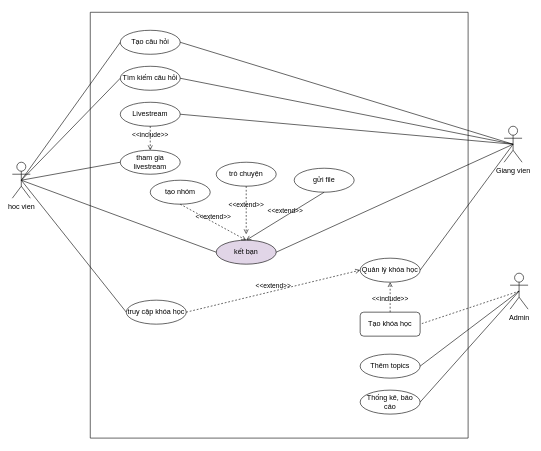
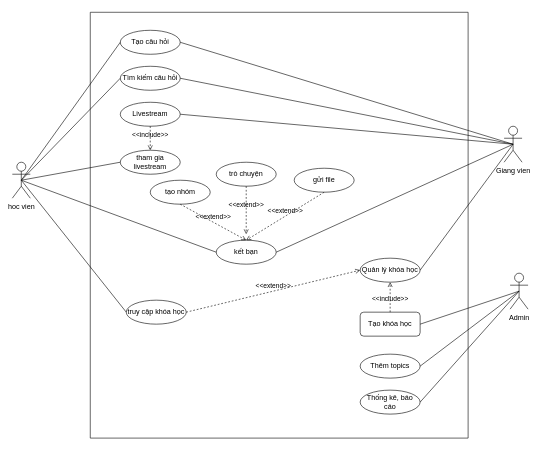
edge "gửi file" -> "kết bạn": style solid -> dashed
node "kết bạn": fillcolor #e1d5e7 -> #ffffff
edge "Admin" -- "Tạo khóa học": style dashed -> solid
